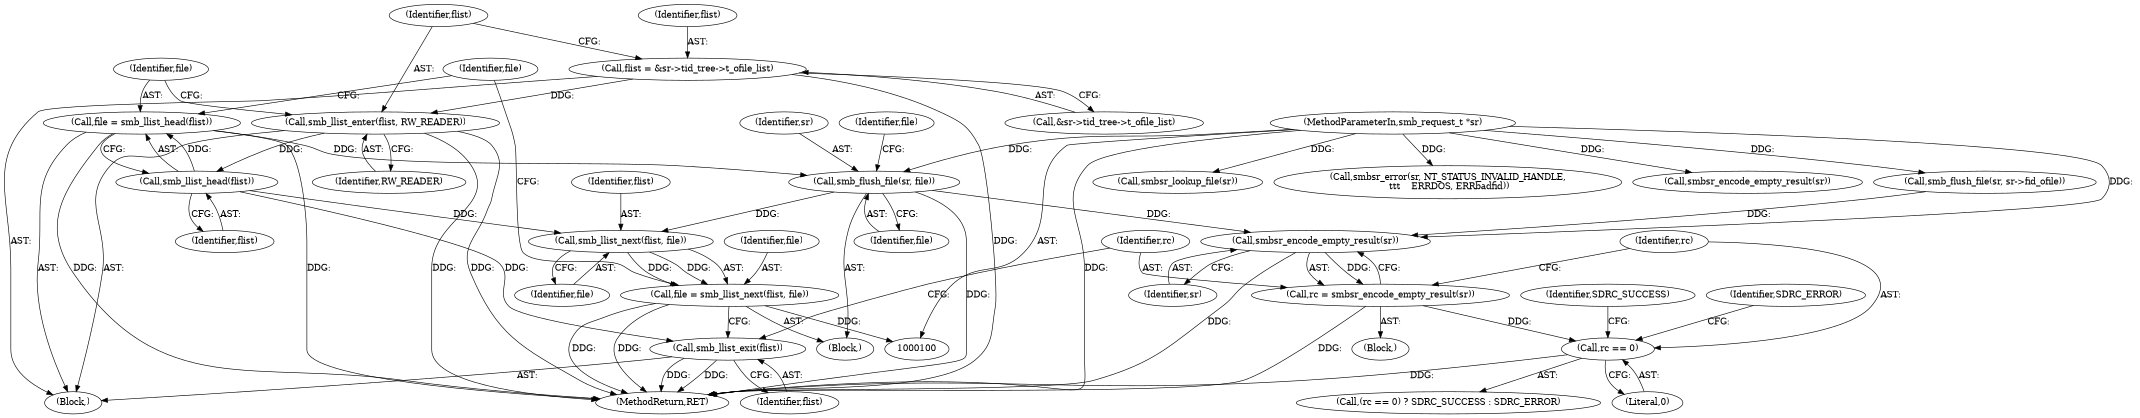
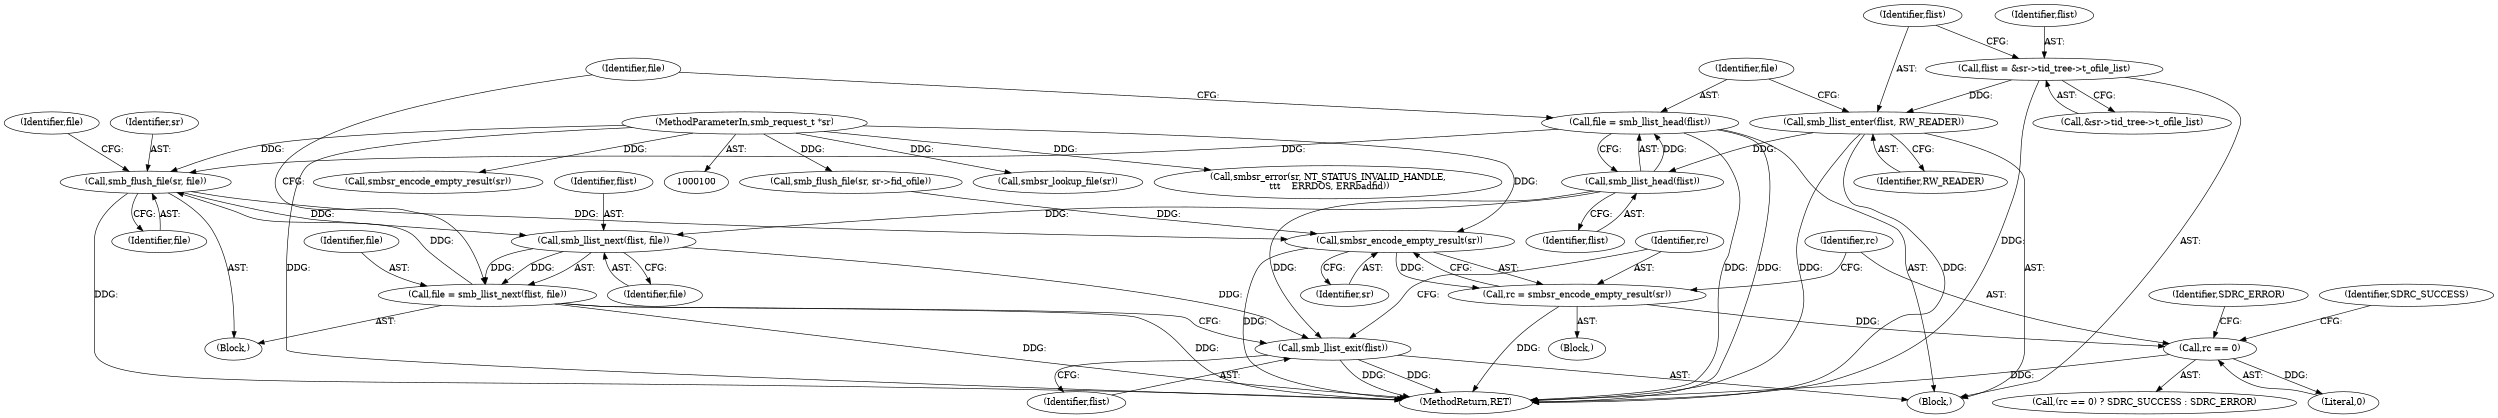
edge "(Call,smb_llist_next(flist, file))" -> "(Call,smb_llist_exit(flist))": added, label "DDG:"
edge "(Call,file = smb_llist_next(flist, file))" -> "1000100": now "(Call,file = smb_llist_next(flist, file))" -> "(Call,smb_flush_file(sr, file))"
edge "(Call,rc == 0)" -> "(Literal,0)": label "CFG: " -> "DDG: "
